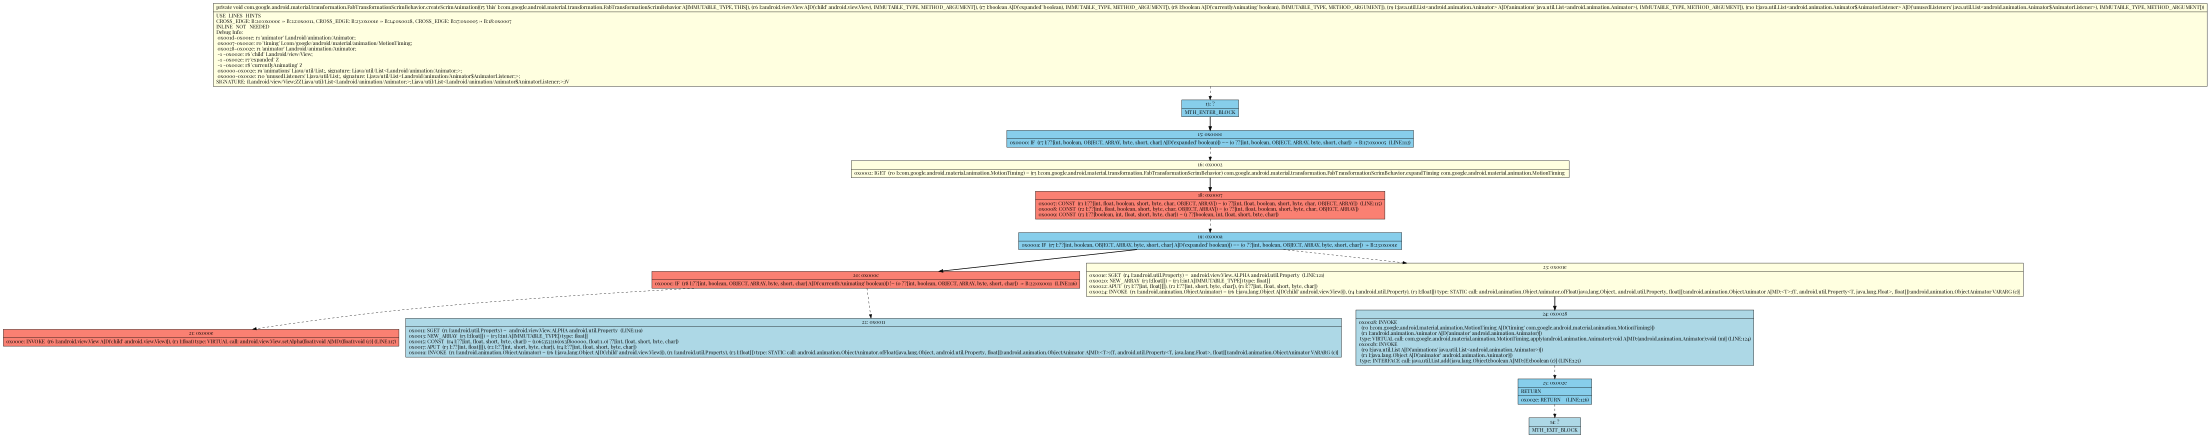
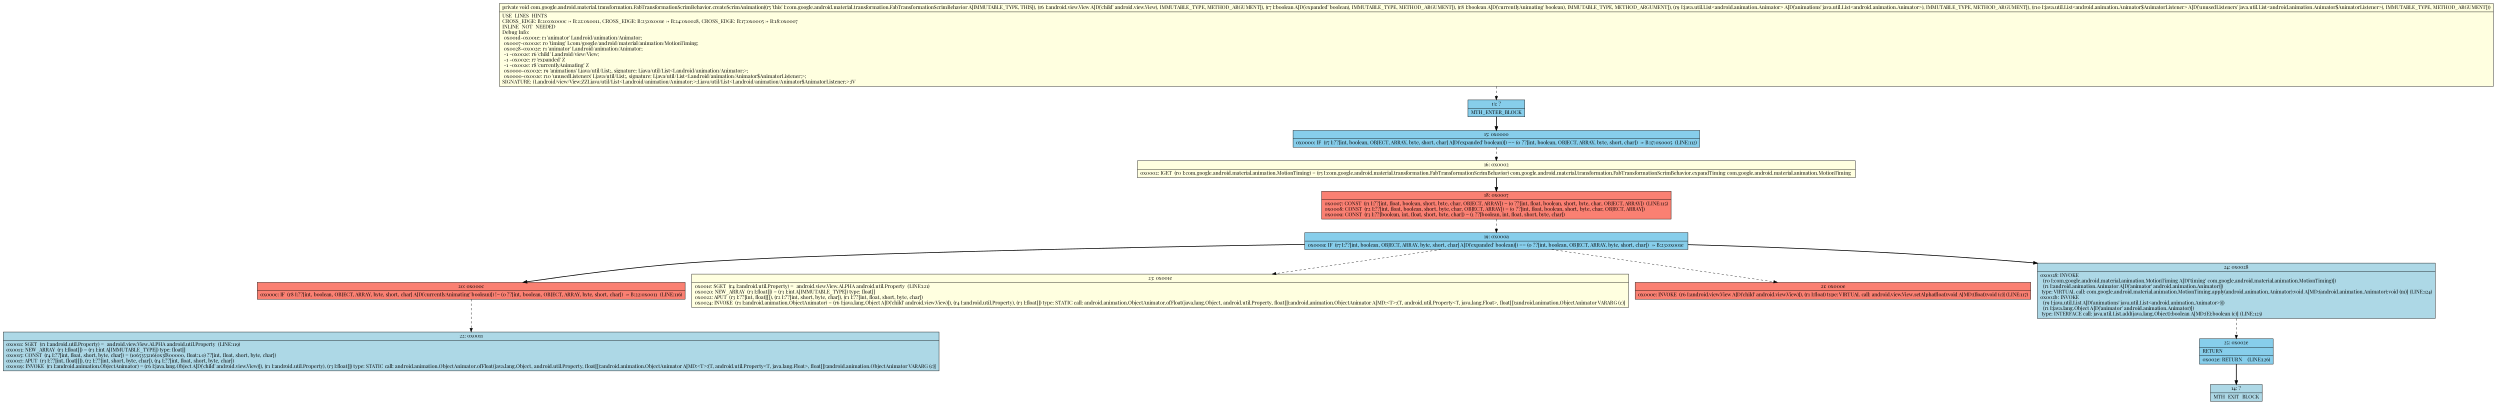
edge "23: 0x001e" -> "24: 0x0028": now "19: 0x000a" -> "24: 0x0028"
edge "20: 0x000c" -> "21: 0x000e": now "19: 0x000a" -> "21: 0x000e"
edge "25: 0x002e" -> "14: ?": style dashed -> bold
